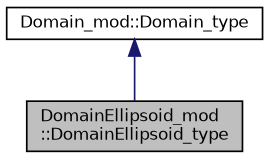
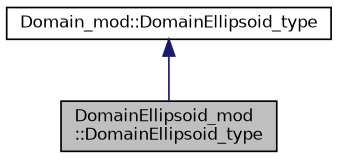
node "Domain_mod::Domain_type": label "Domain_mod::Domain_type" -> "Domain_mod::DomainEllipsoid_type"
